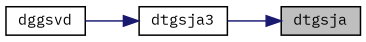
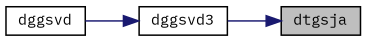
node "dtgsja3": label "dtgsja3" -> "dggsvd3"
